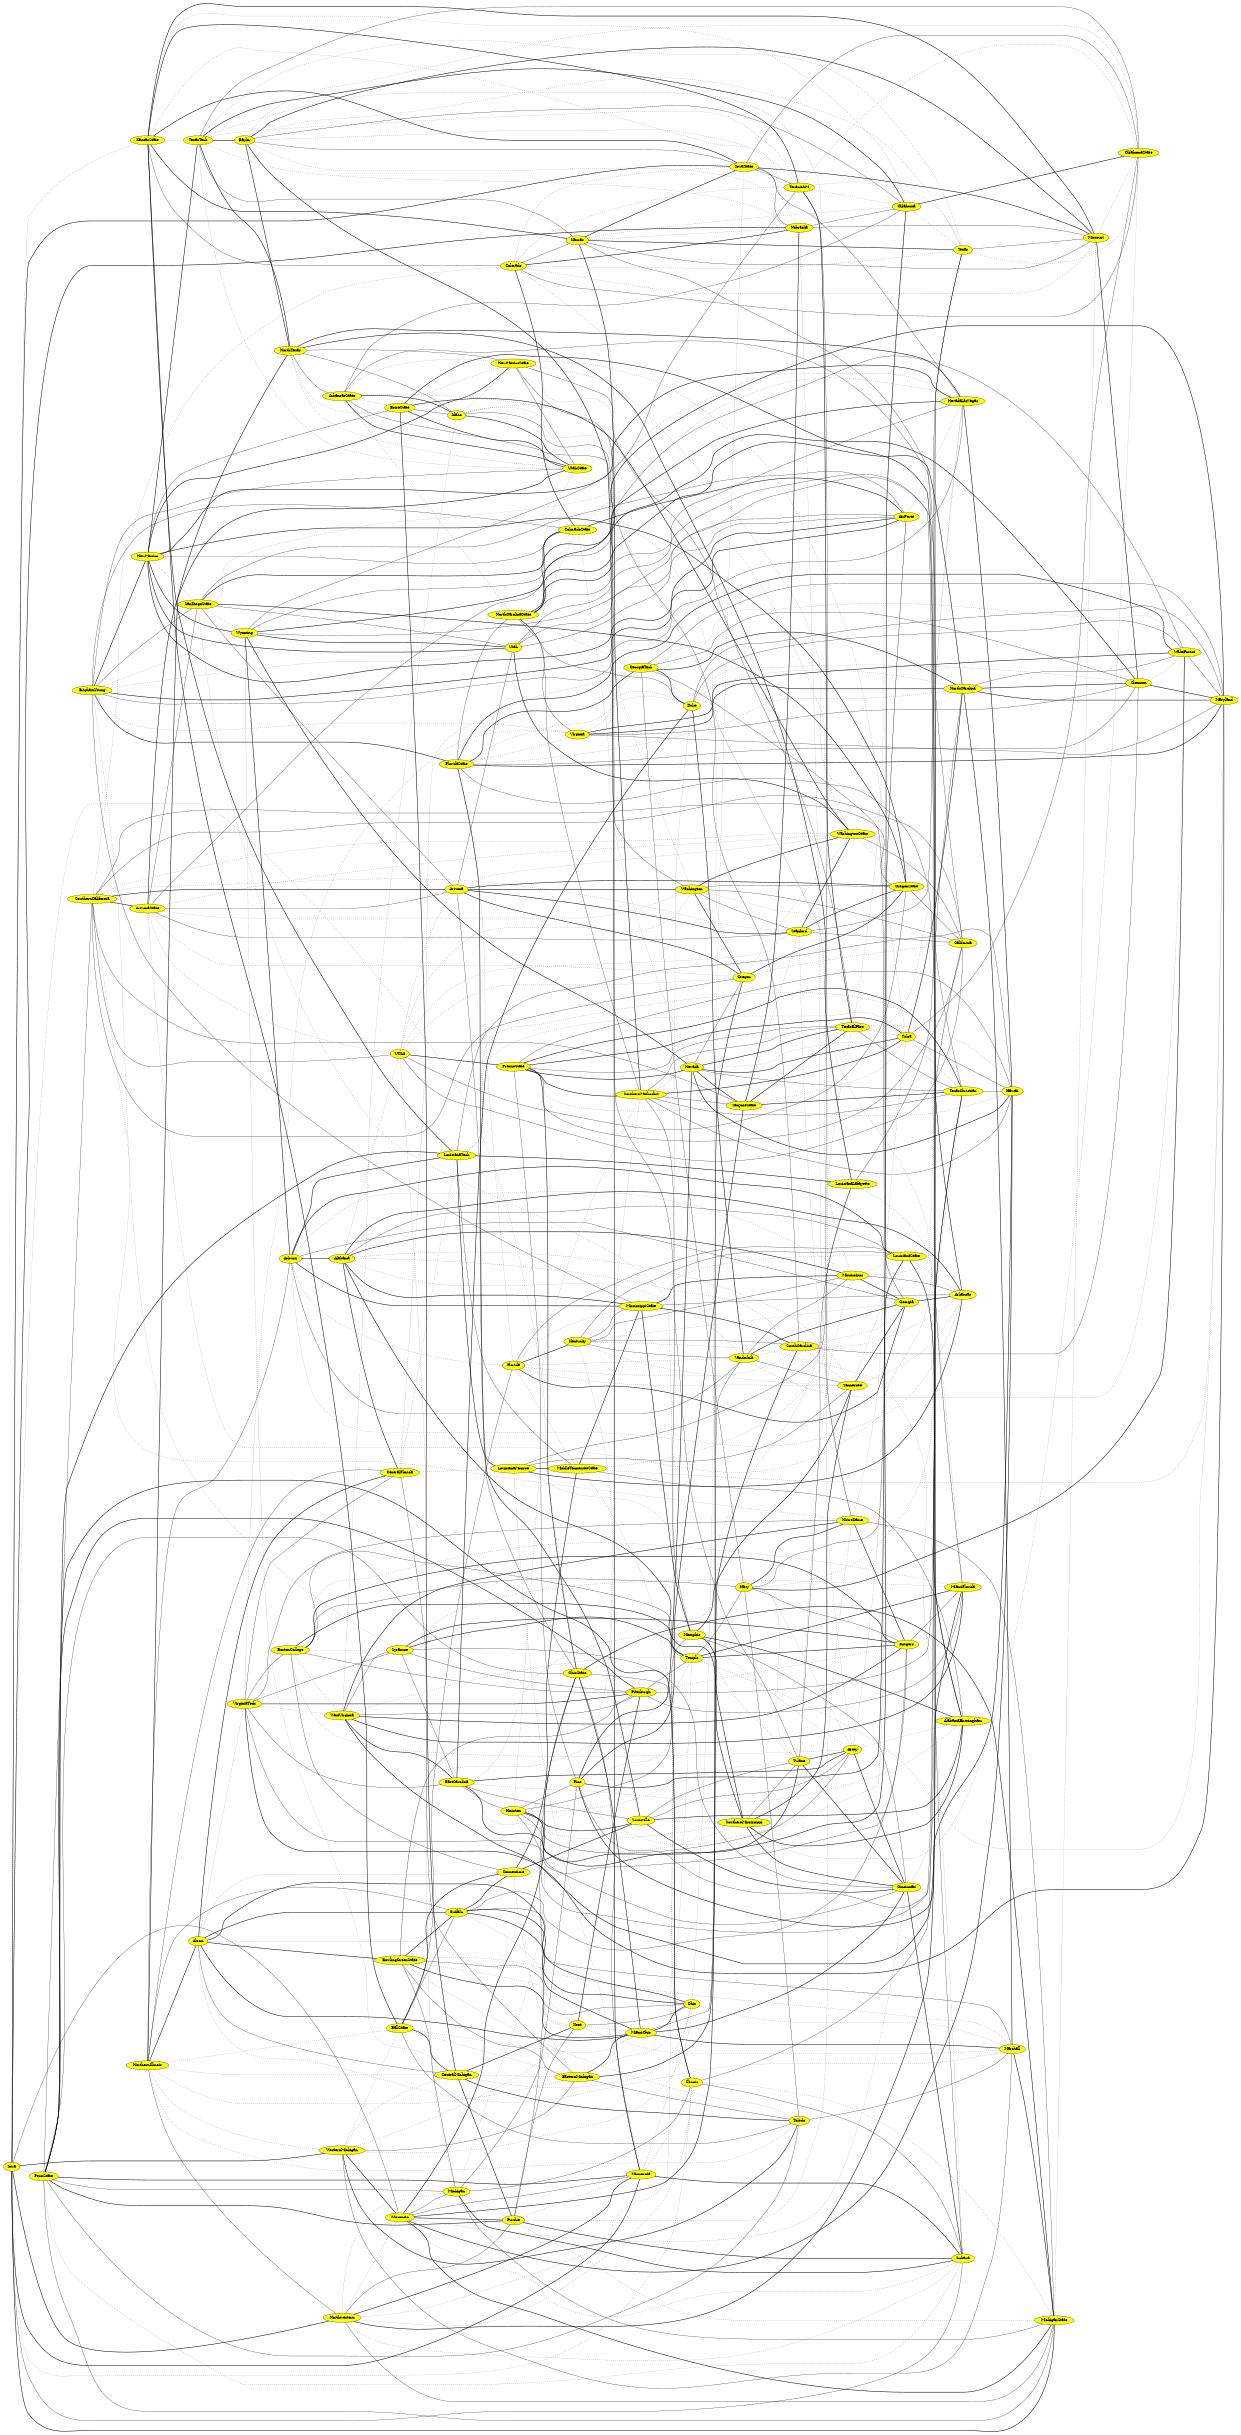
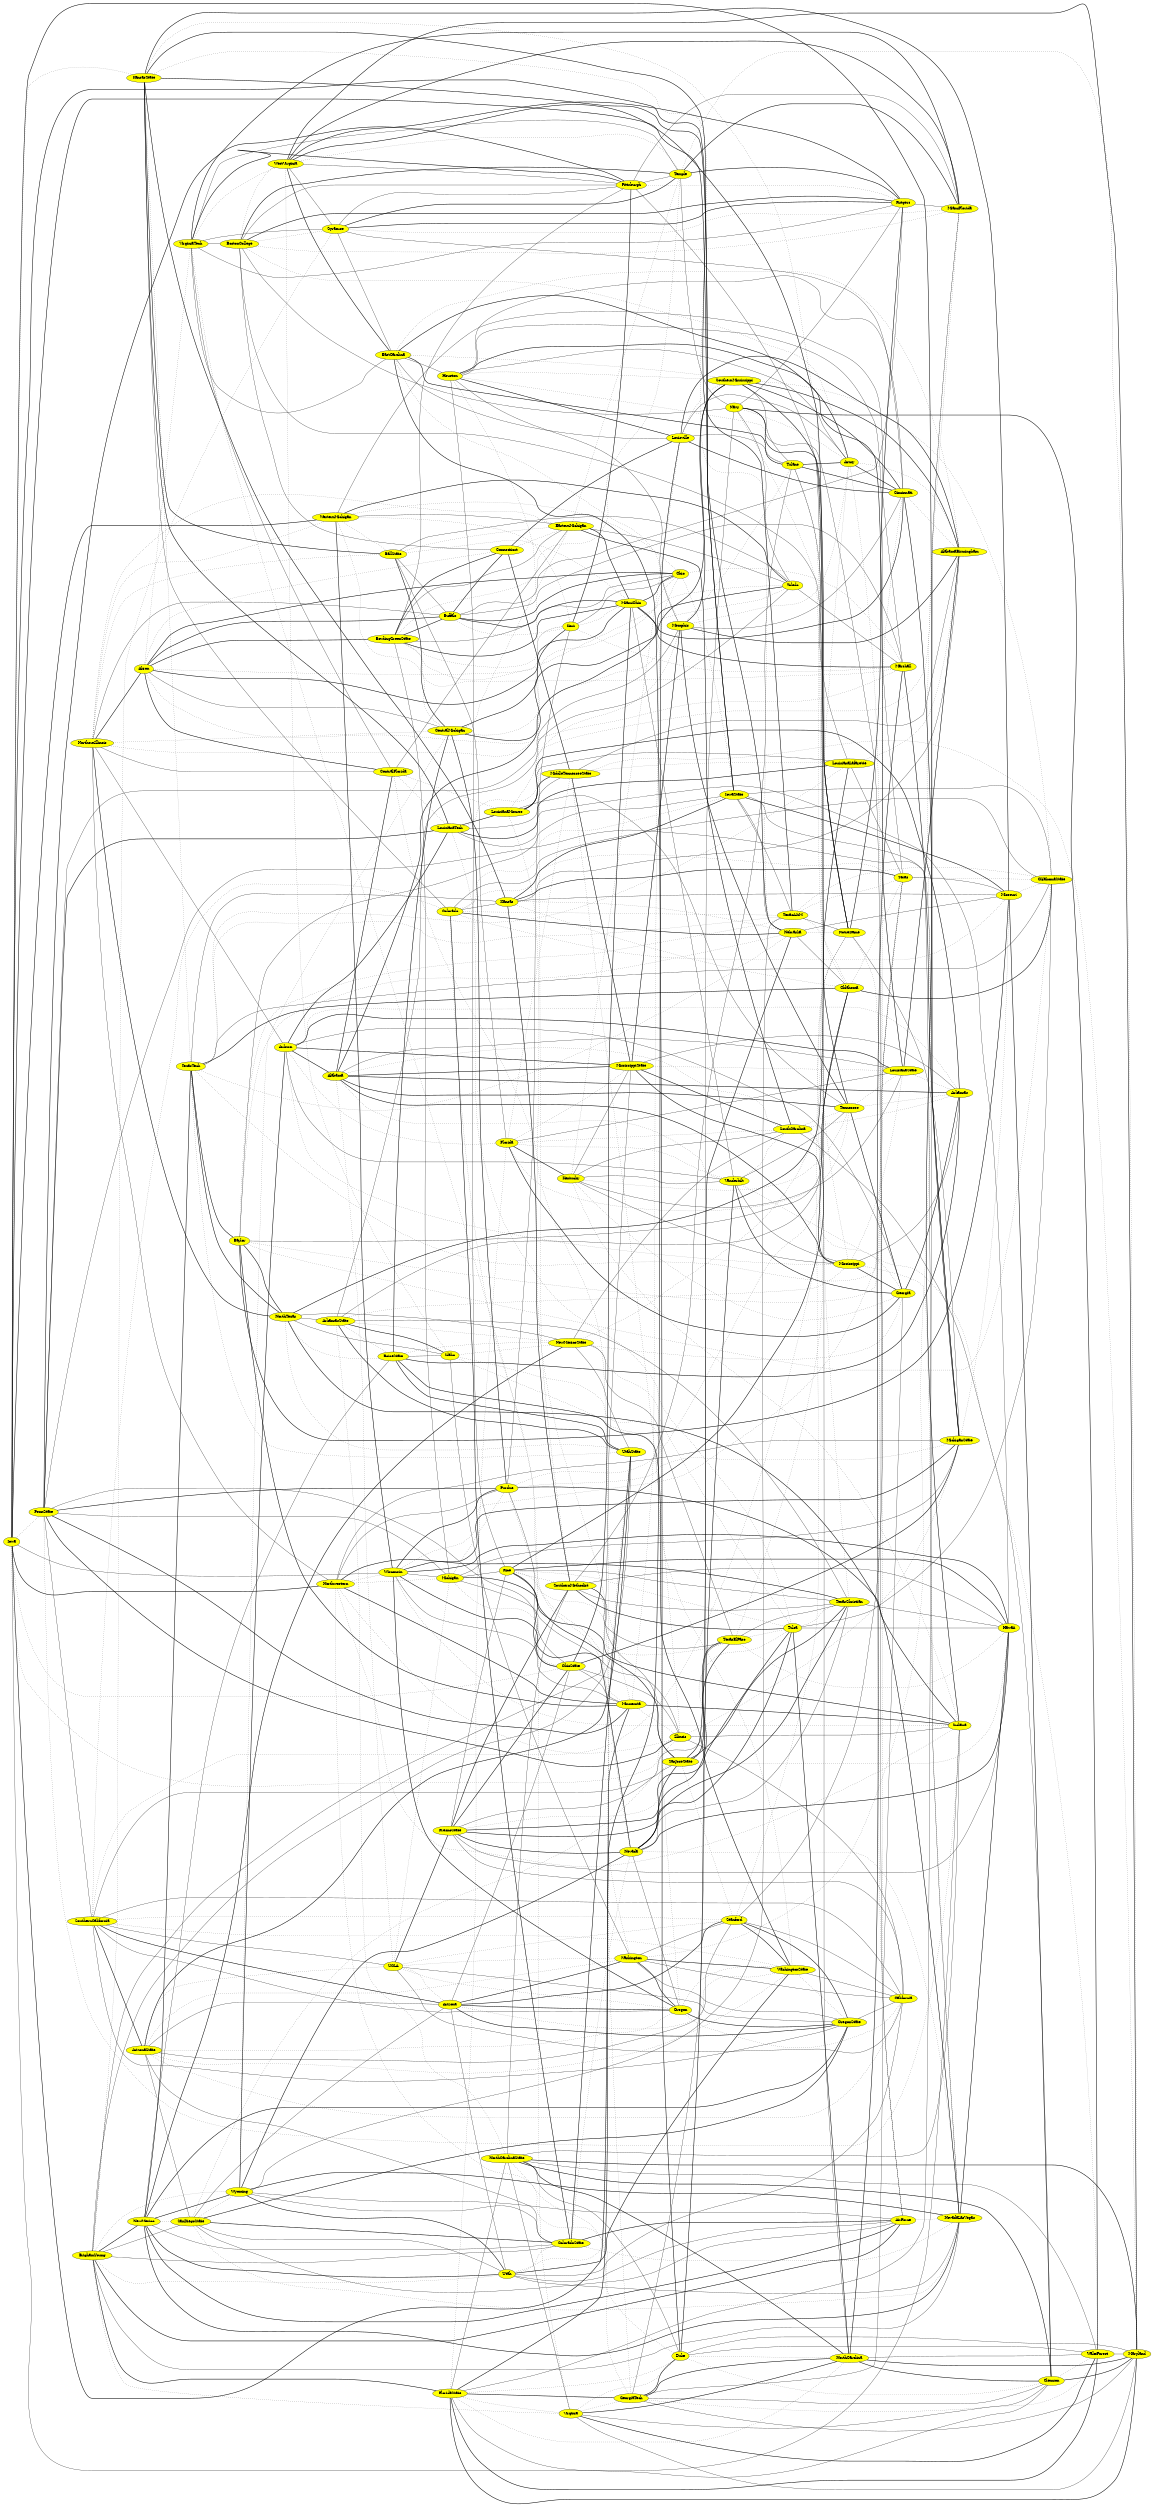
edge "Idaho" -- "UtahState": now "ColoradoState" -- "UtahState"
edge "TexasA&M" -- "TexasElPaso": removed
edge "Alabama" -- "Tennessee": style dotted -> bold
edge "Connecticut" -- "BallState": now "Connecticut" -- "BowlingGreenState"
